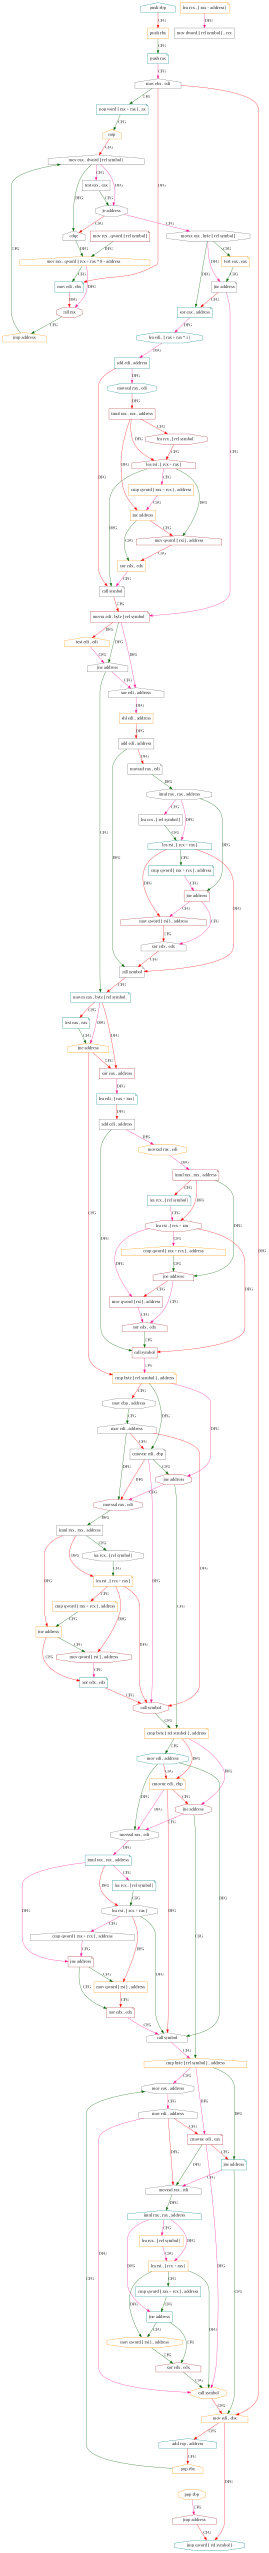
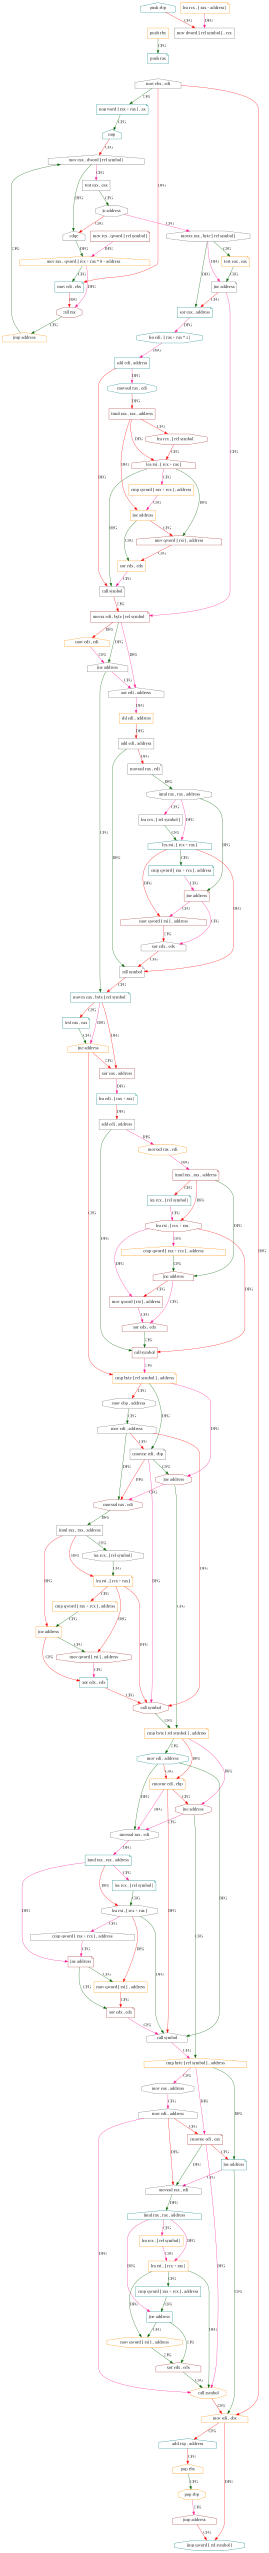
edge "push rbp" -> "push rbx": now "push rbp" -> "mov dword [ rel symbol ] , ecx"
edge "push rax" -> "mov ebx , edi": removed, label "CFG"
node "nop": color darkorange -> teal
edge "mov eax , dword [ rel symbol ]" -> "je address": removed, label "DFG"
edge "mov rcx , qword [ rel symbol ]" -> "mov rax , qword [ rcx + rax * 8 - address ]": color darkgreen -> deeppink
node "test edi , edi": label "test edi , edi" -> "mov edi , edi"
edge "pop rbx" -> "mov eax , address": now "pop rbx" -> "pop rbp"
